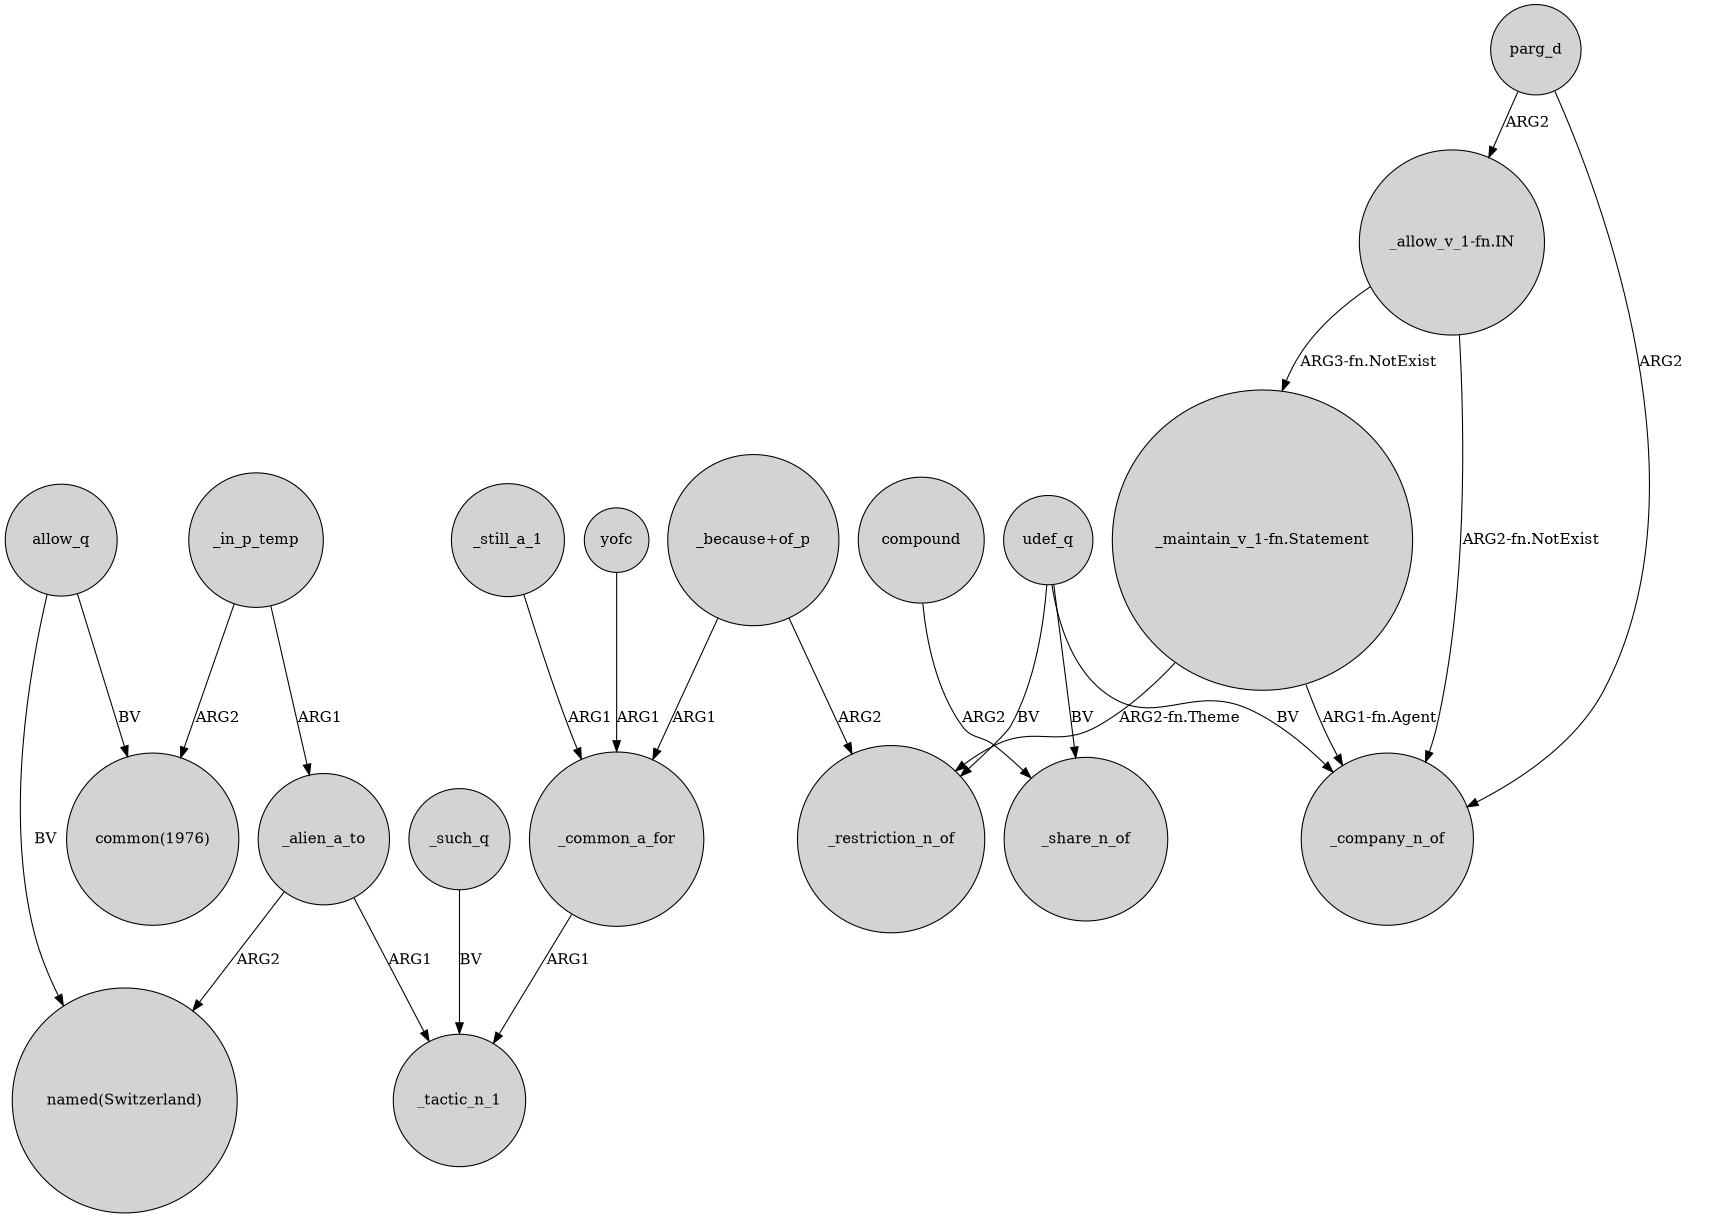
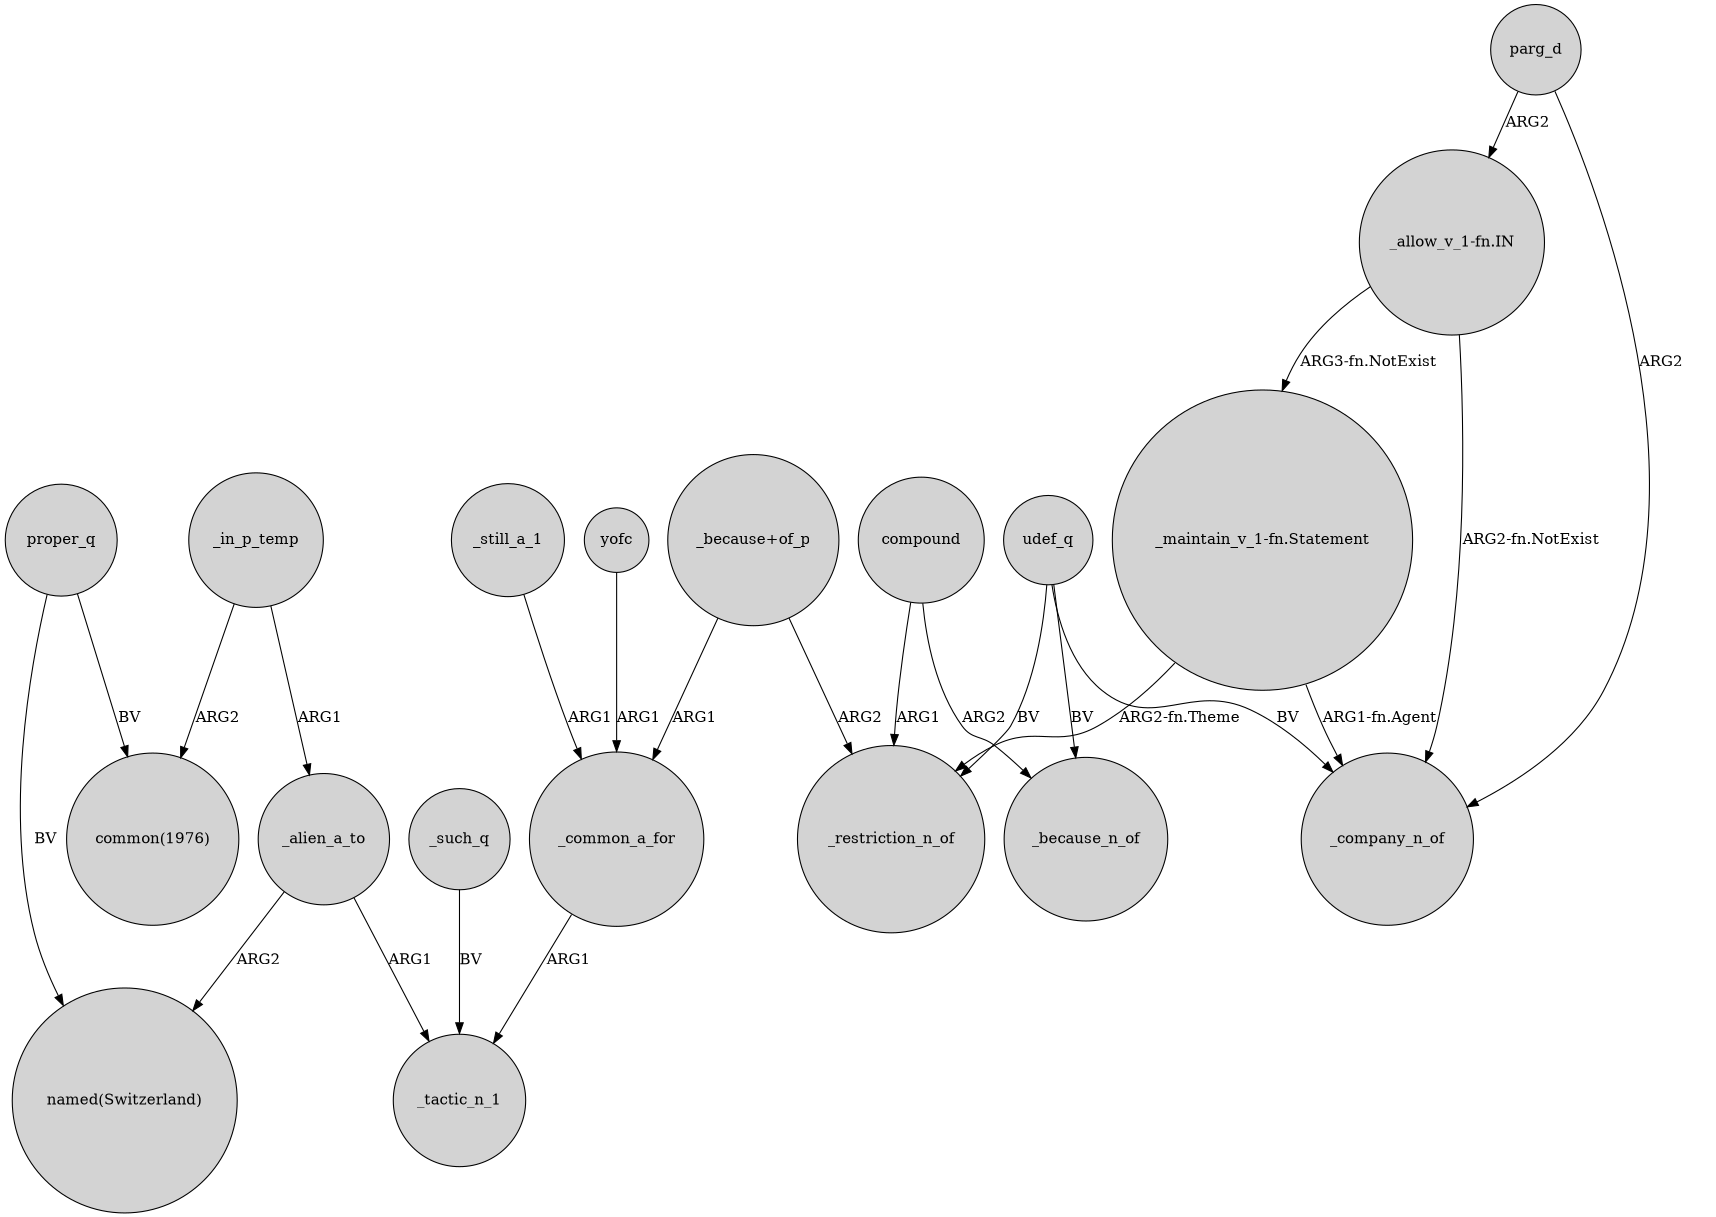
node "allow_q": label "allow_q" -> "proper_q"
edge "compound" -> "_restriction_n_of": added, label "ARG1"
node "_share_n_of": label "_share_n_of" -> "_because_n_of"
